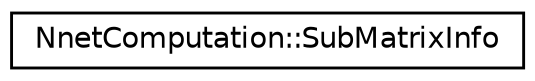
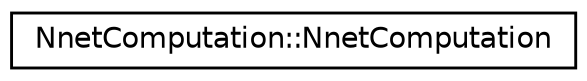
node "NnetComputation::SubMatrixInfo": label "NnetComputation::SubMatrixInfo" -> "NnetComputation::NnetComputation"
